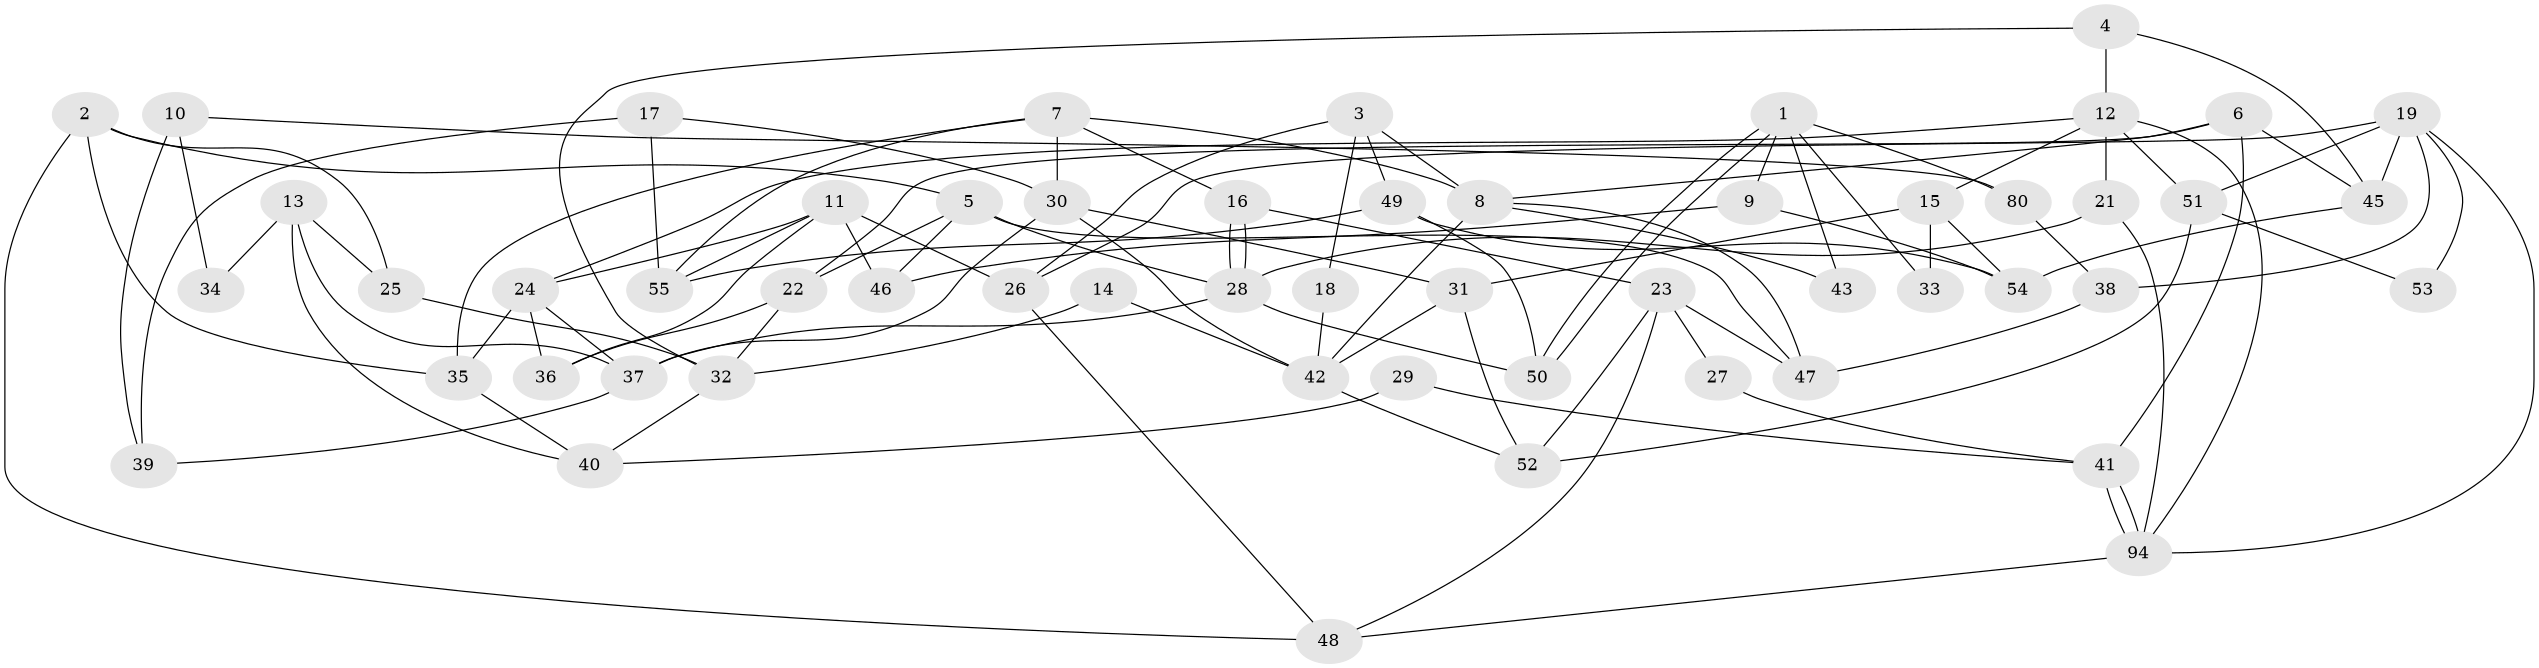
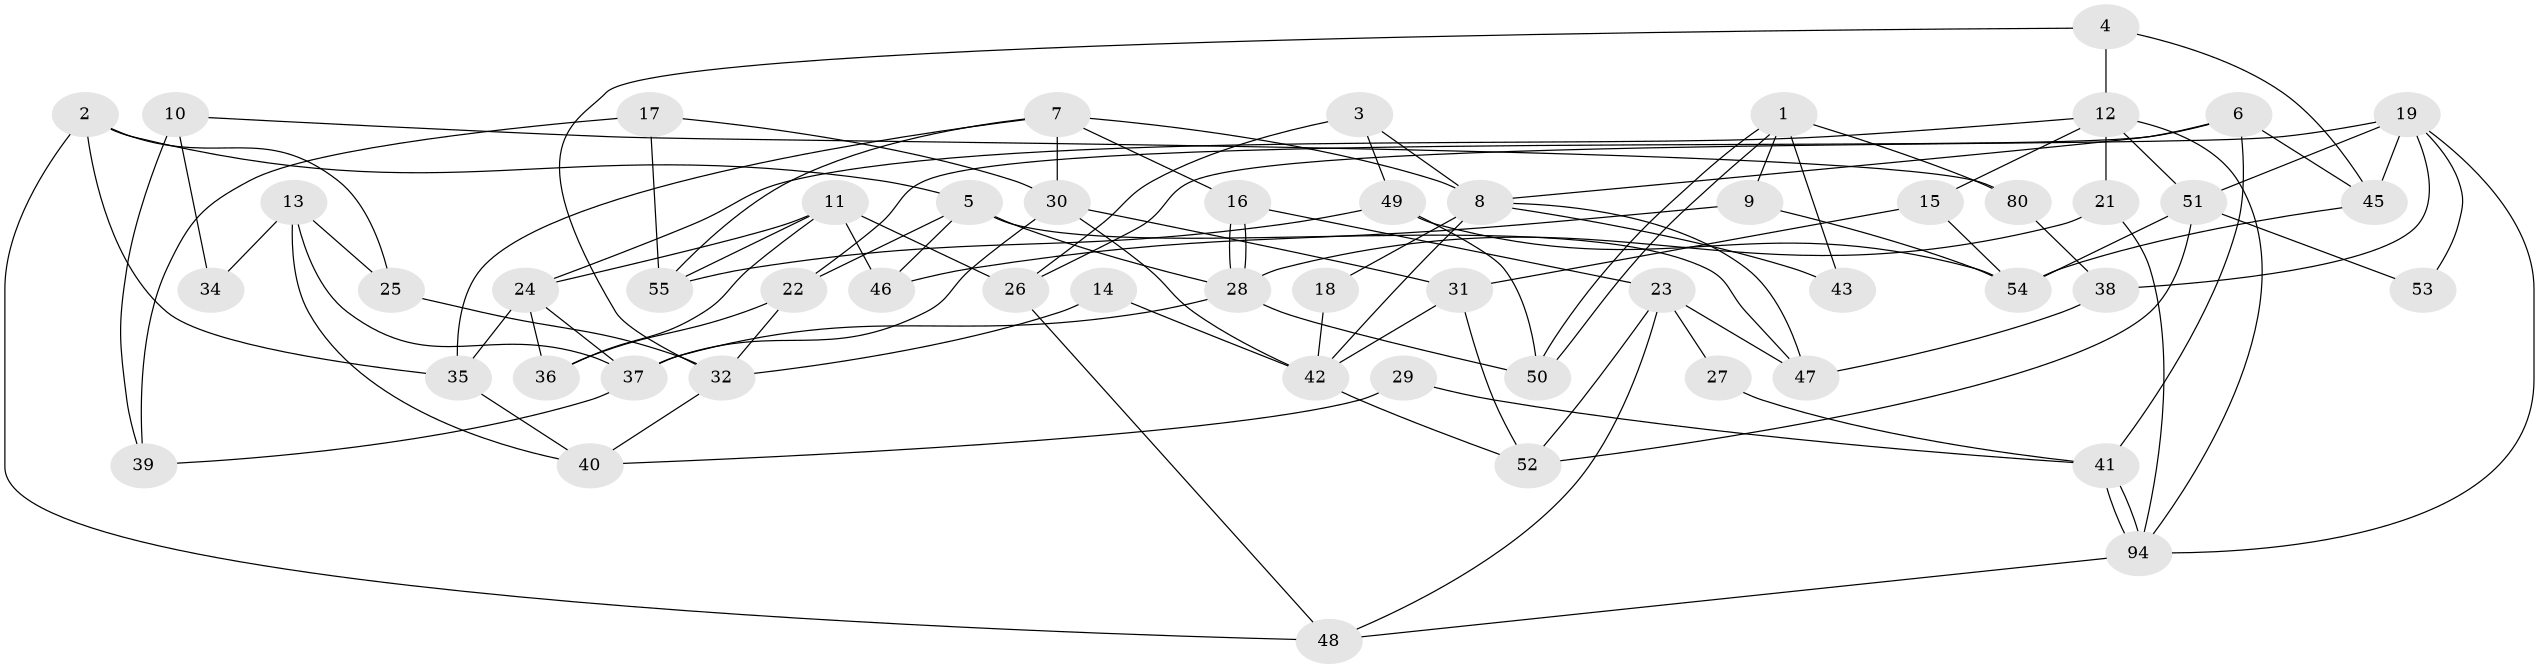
edge "3" -- "18": now "8" -- "18"
edge "51" -- "54": added
node "33": removed
